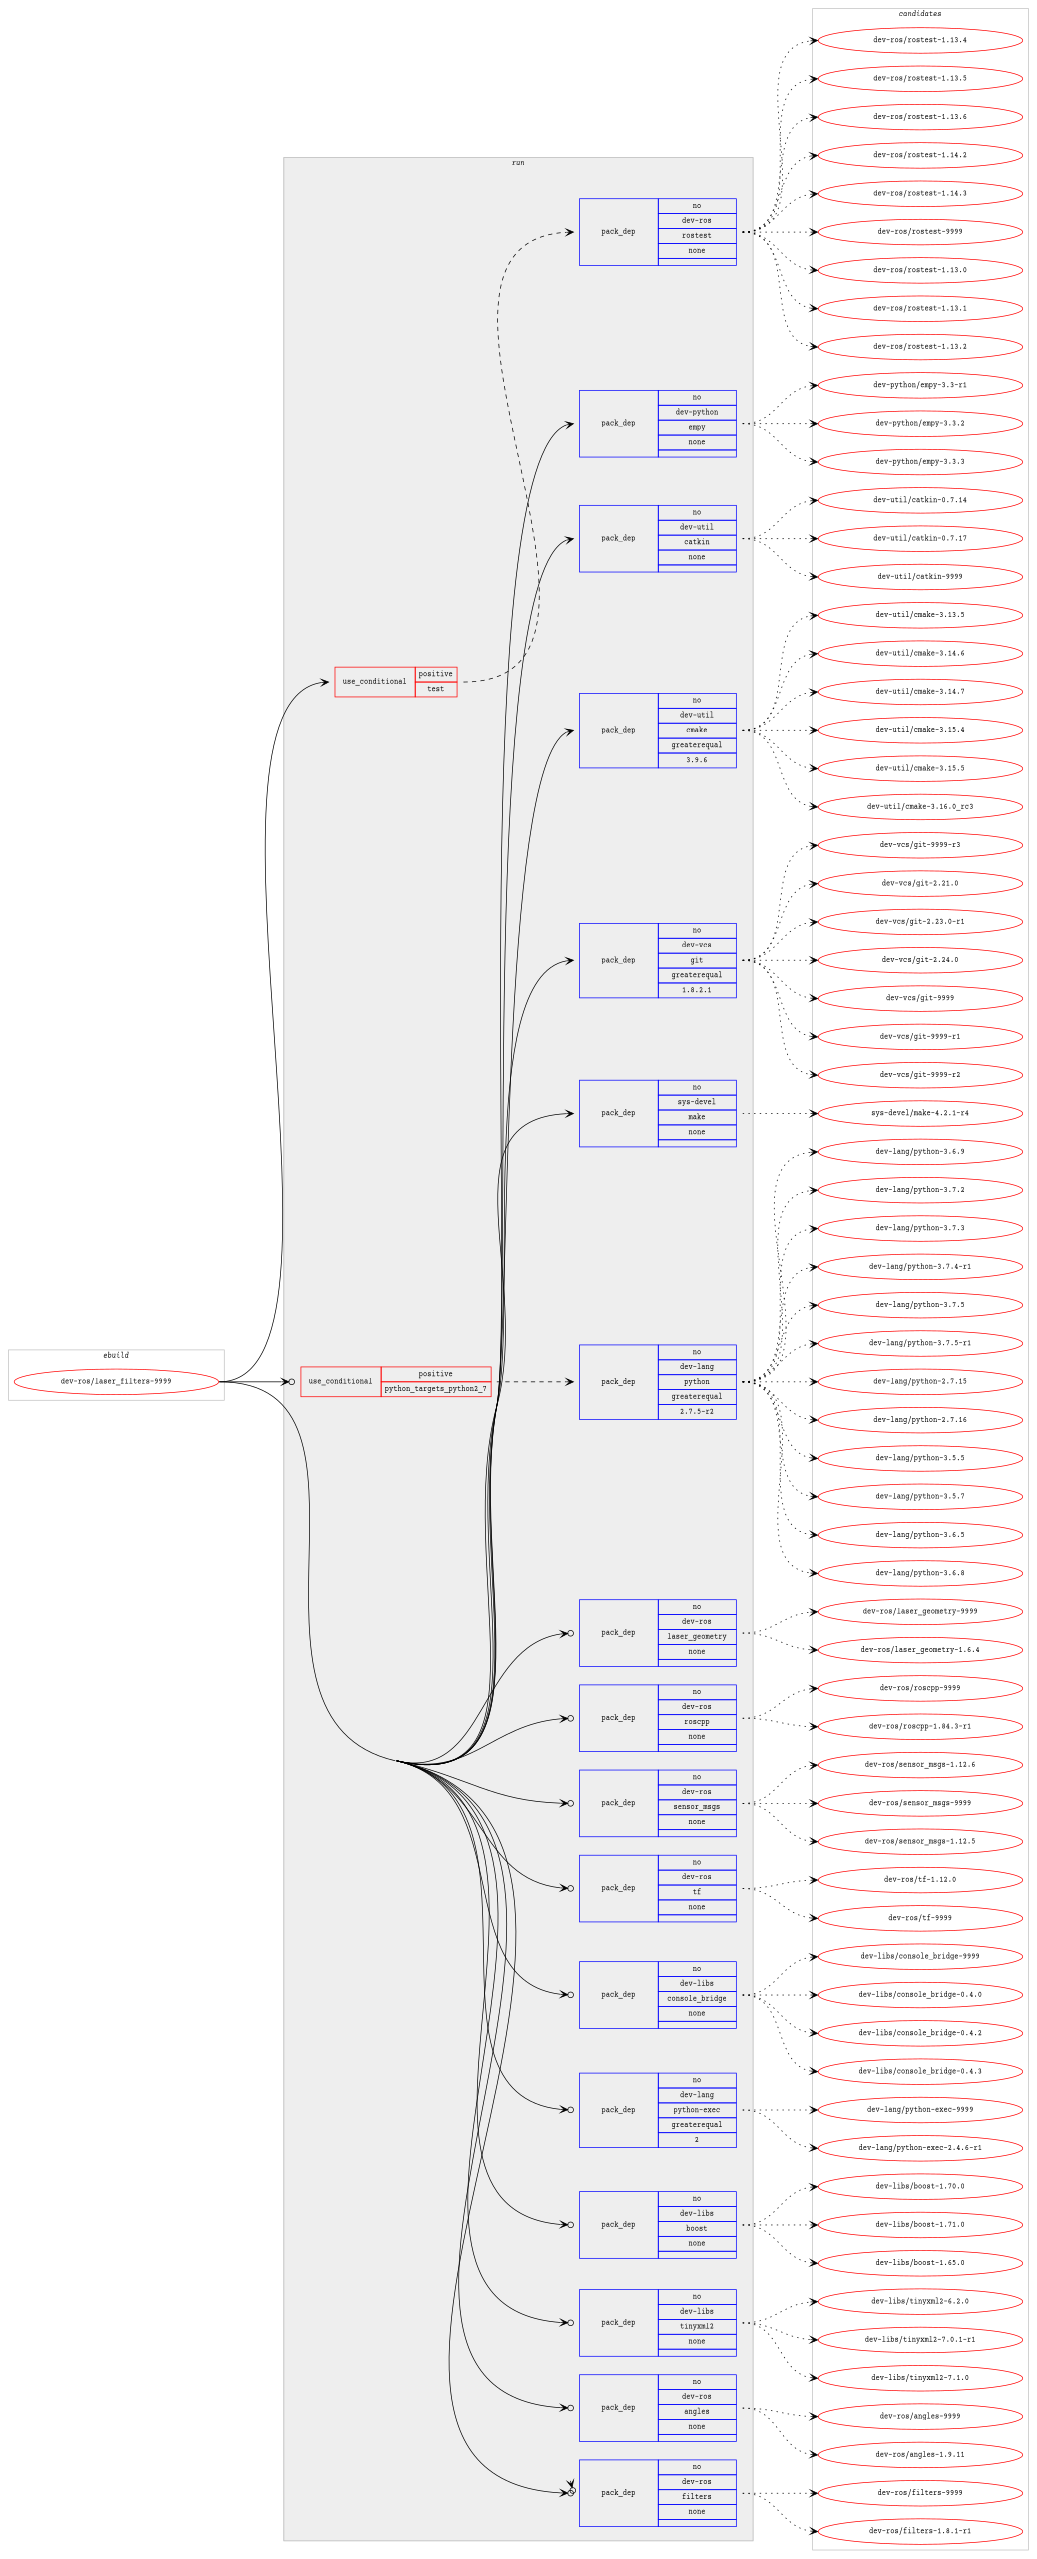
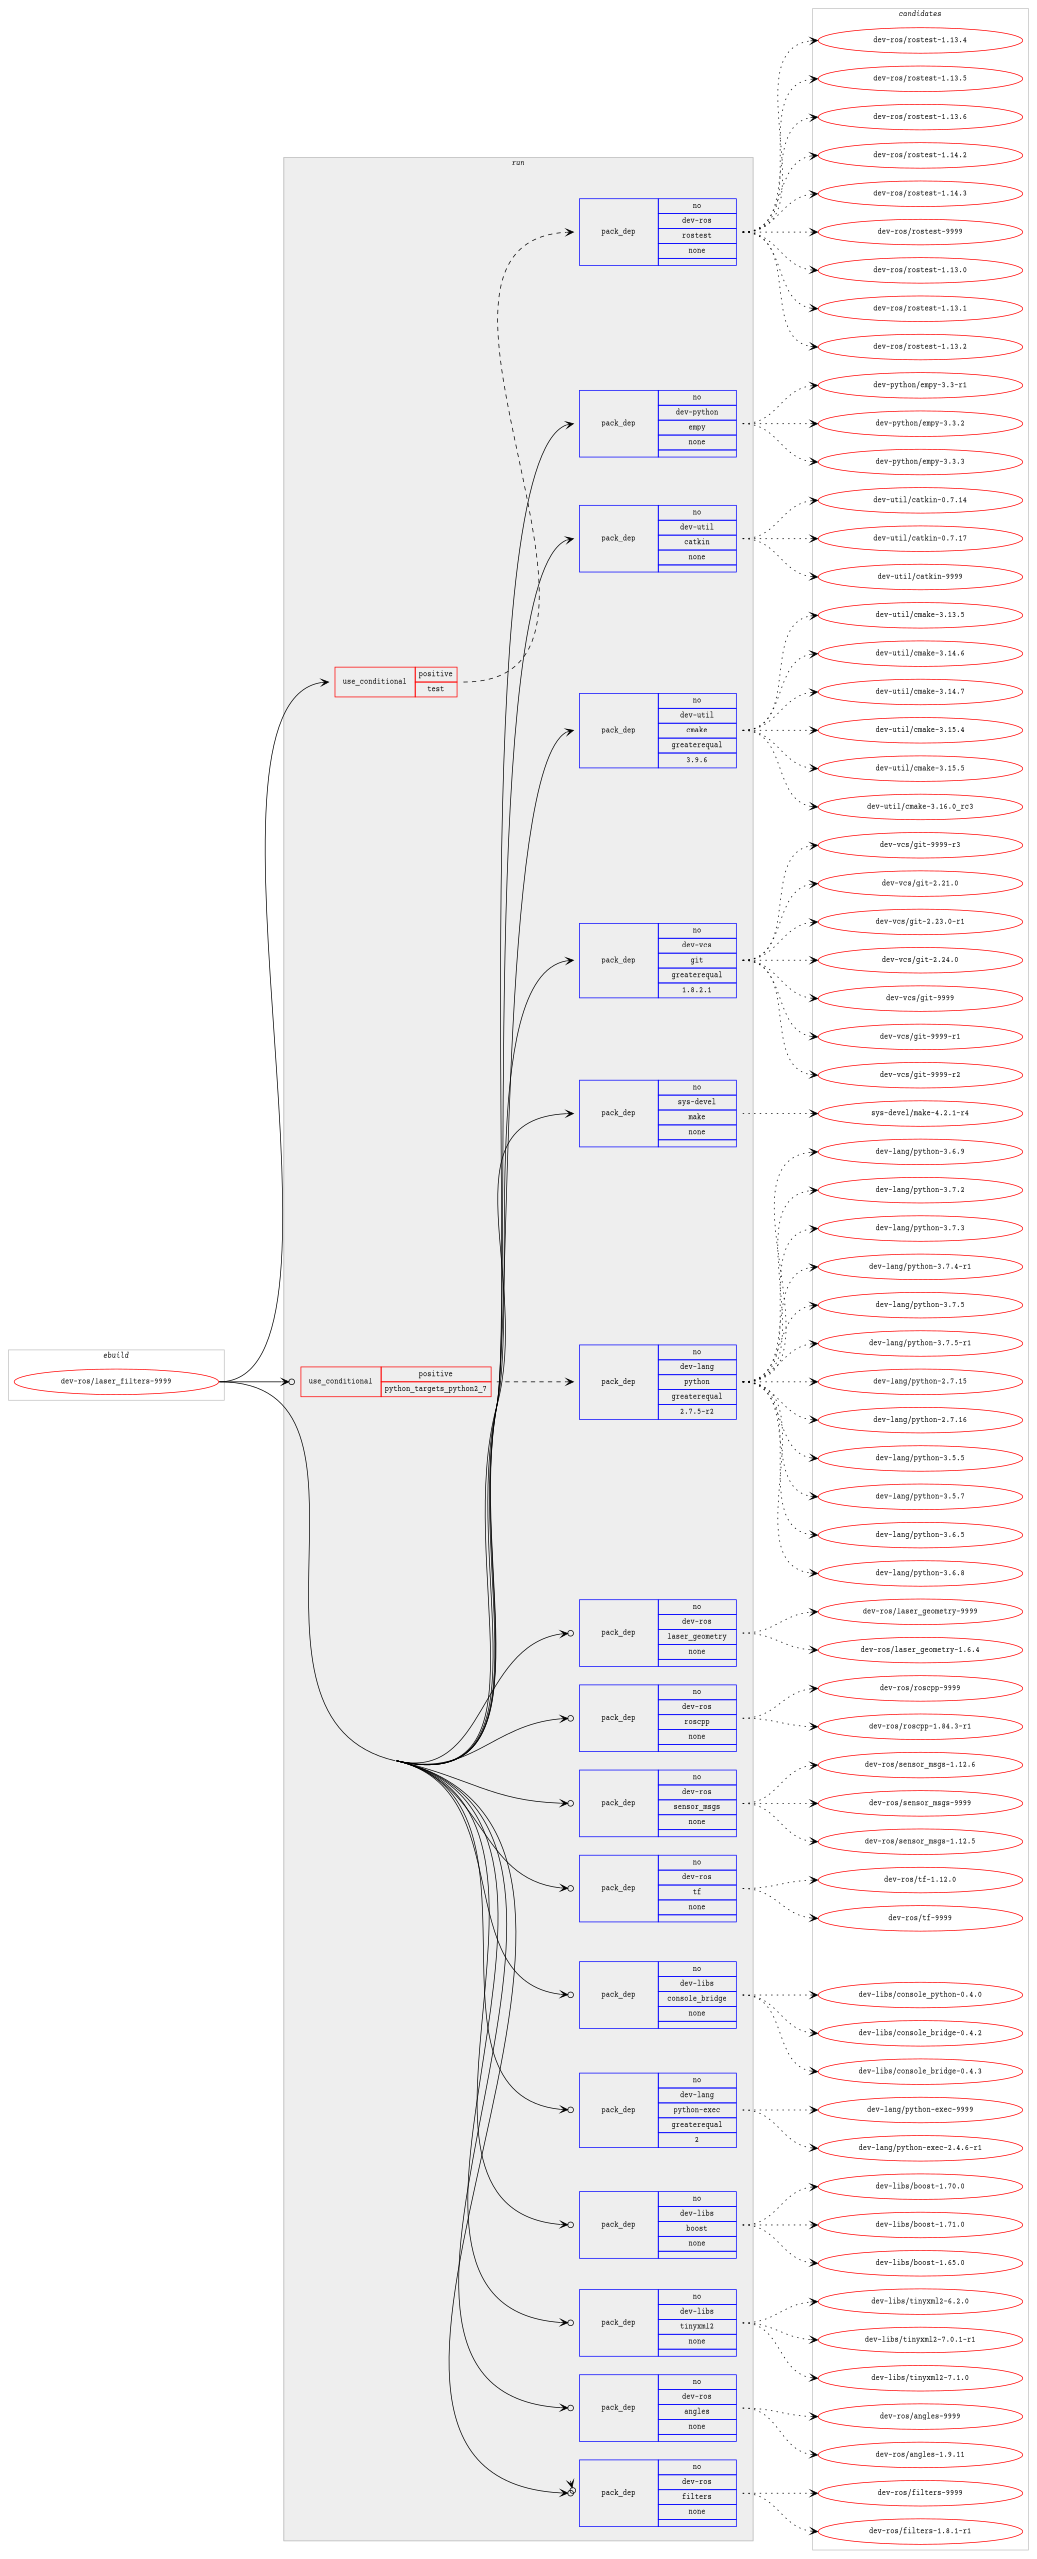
node "dev-libs/console_bridge-9999": removed
node "dev-libs/console_bridge-0.4.0": label "dev-libs/console_bridge-0.4.0" -> "dev-libs/console_python-0.4.0"
